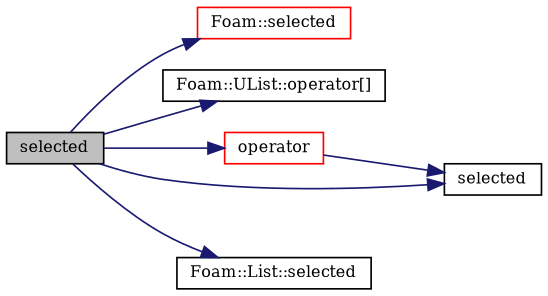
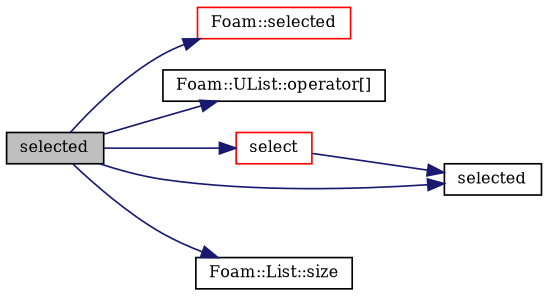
node "operator": label "operator" -> "select"
node "Foam::List::selected": label "Foam::List::selected" -> "Foam::List::size"
